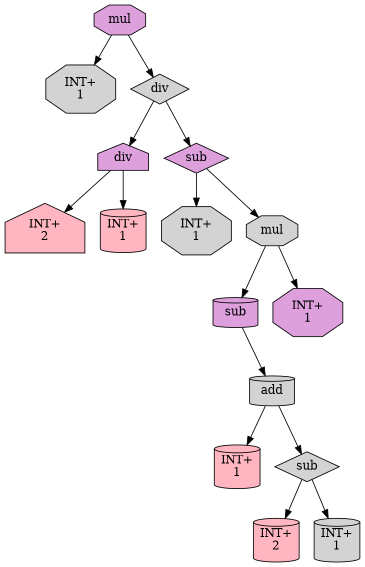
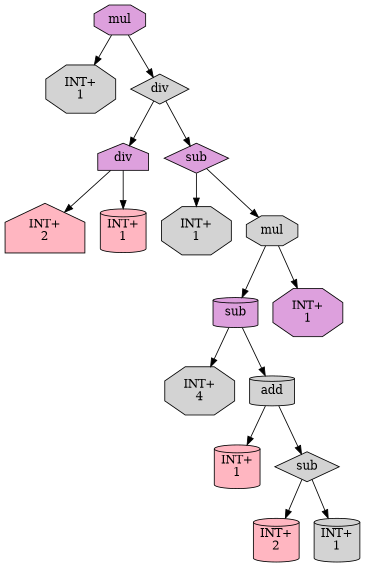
node "INT+ 4": added
